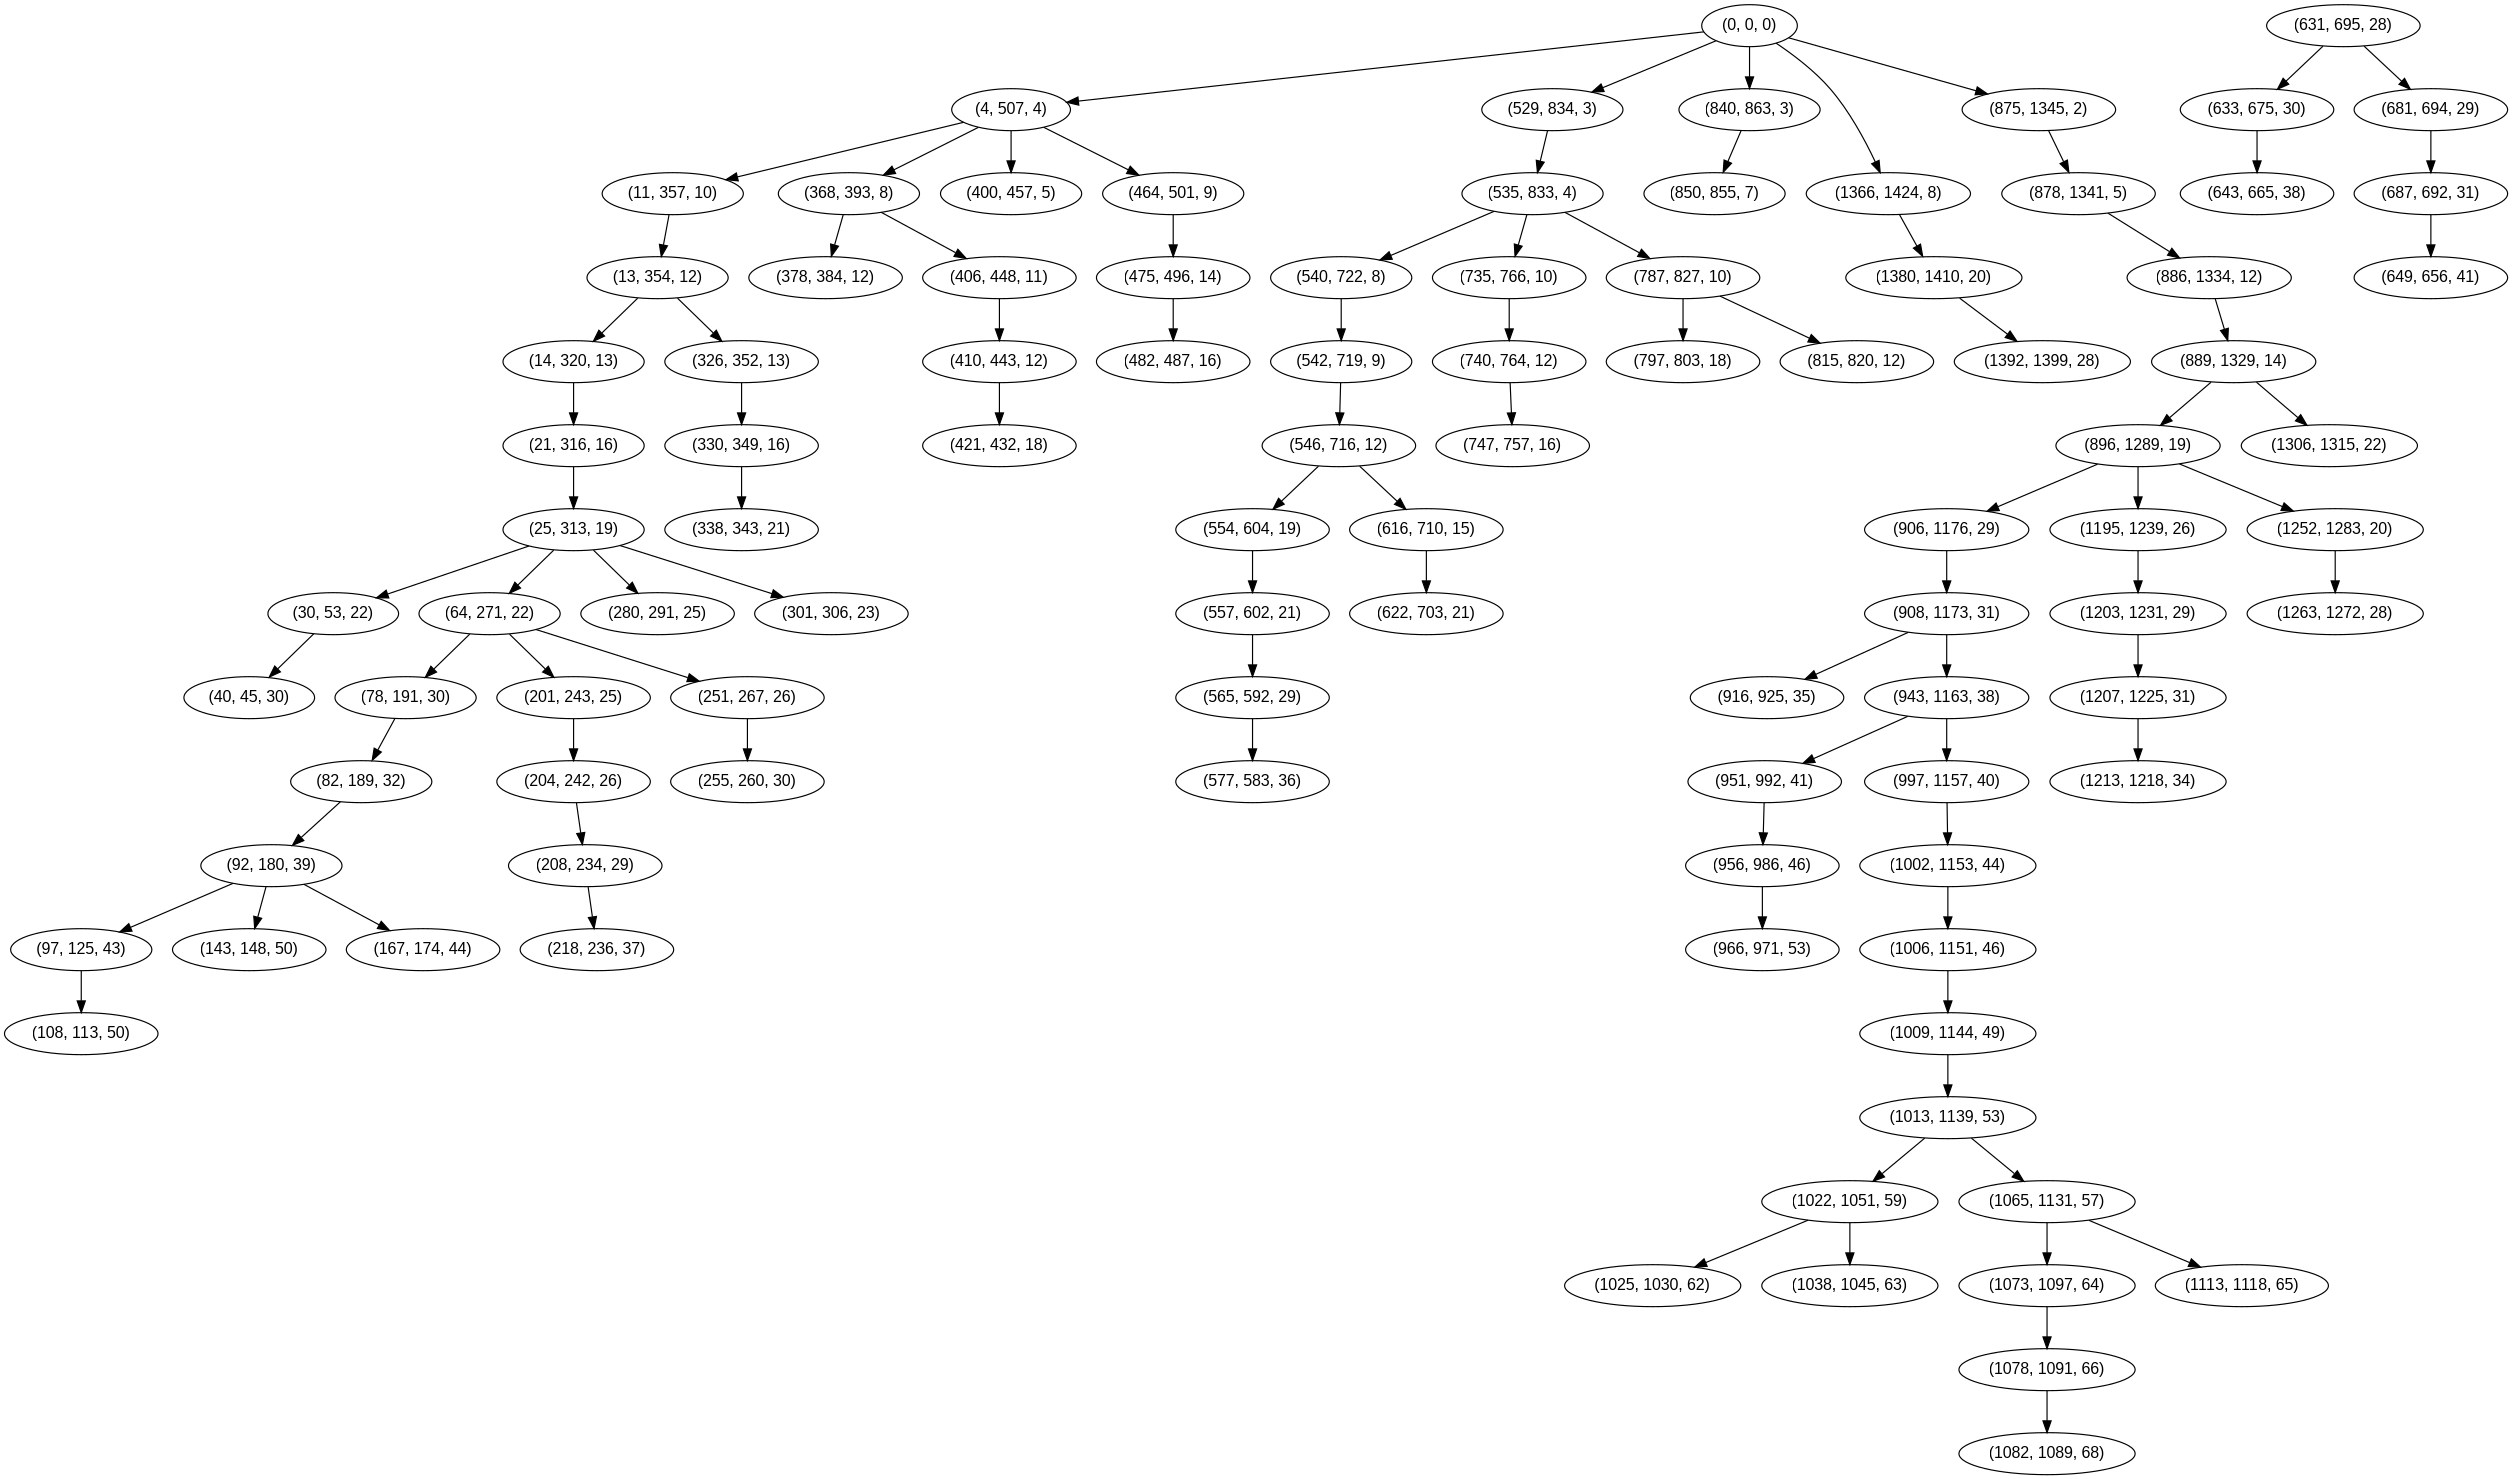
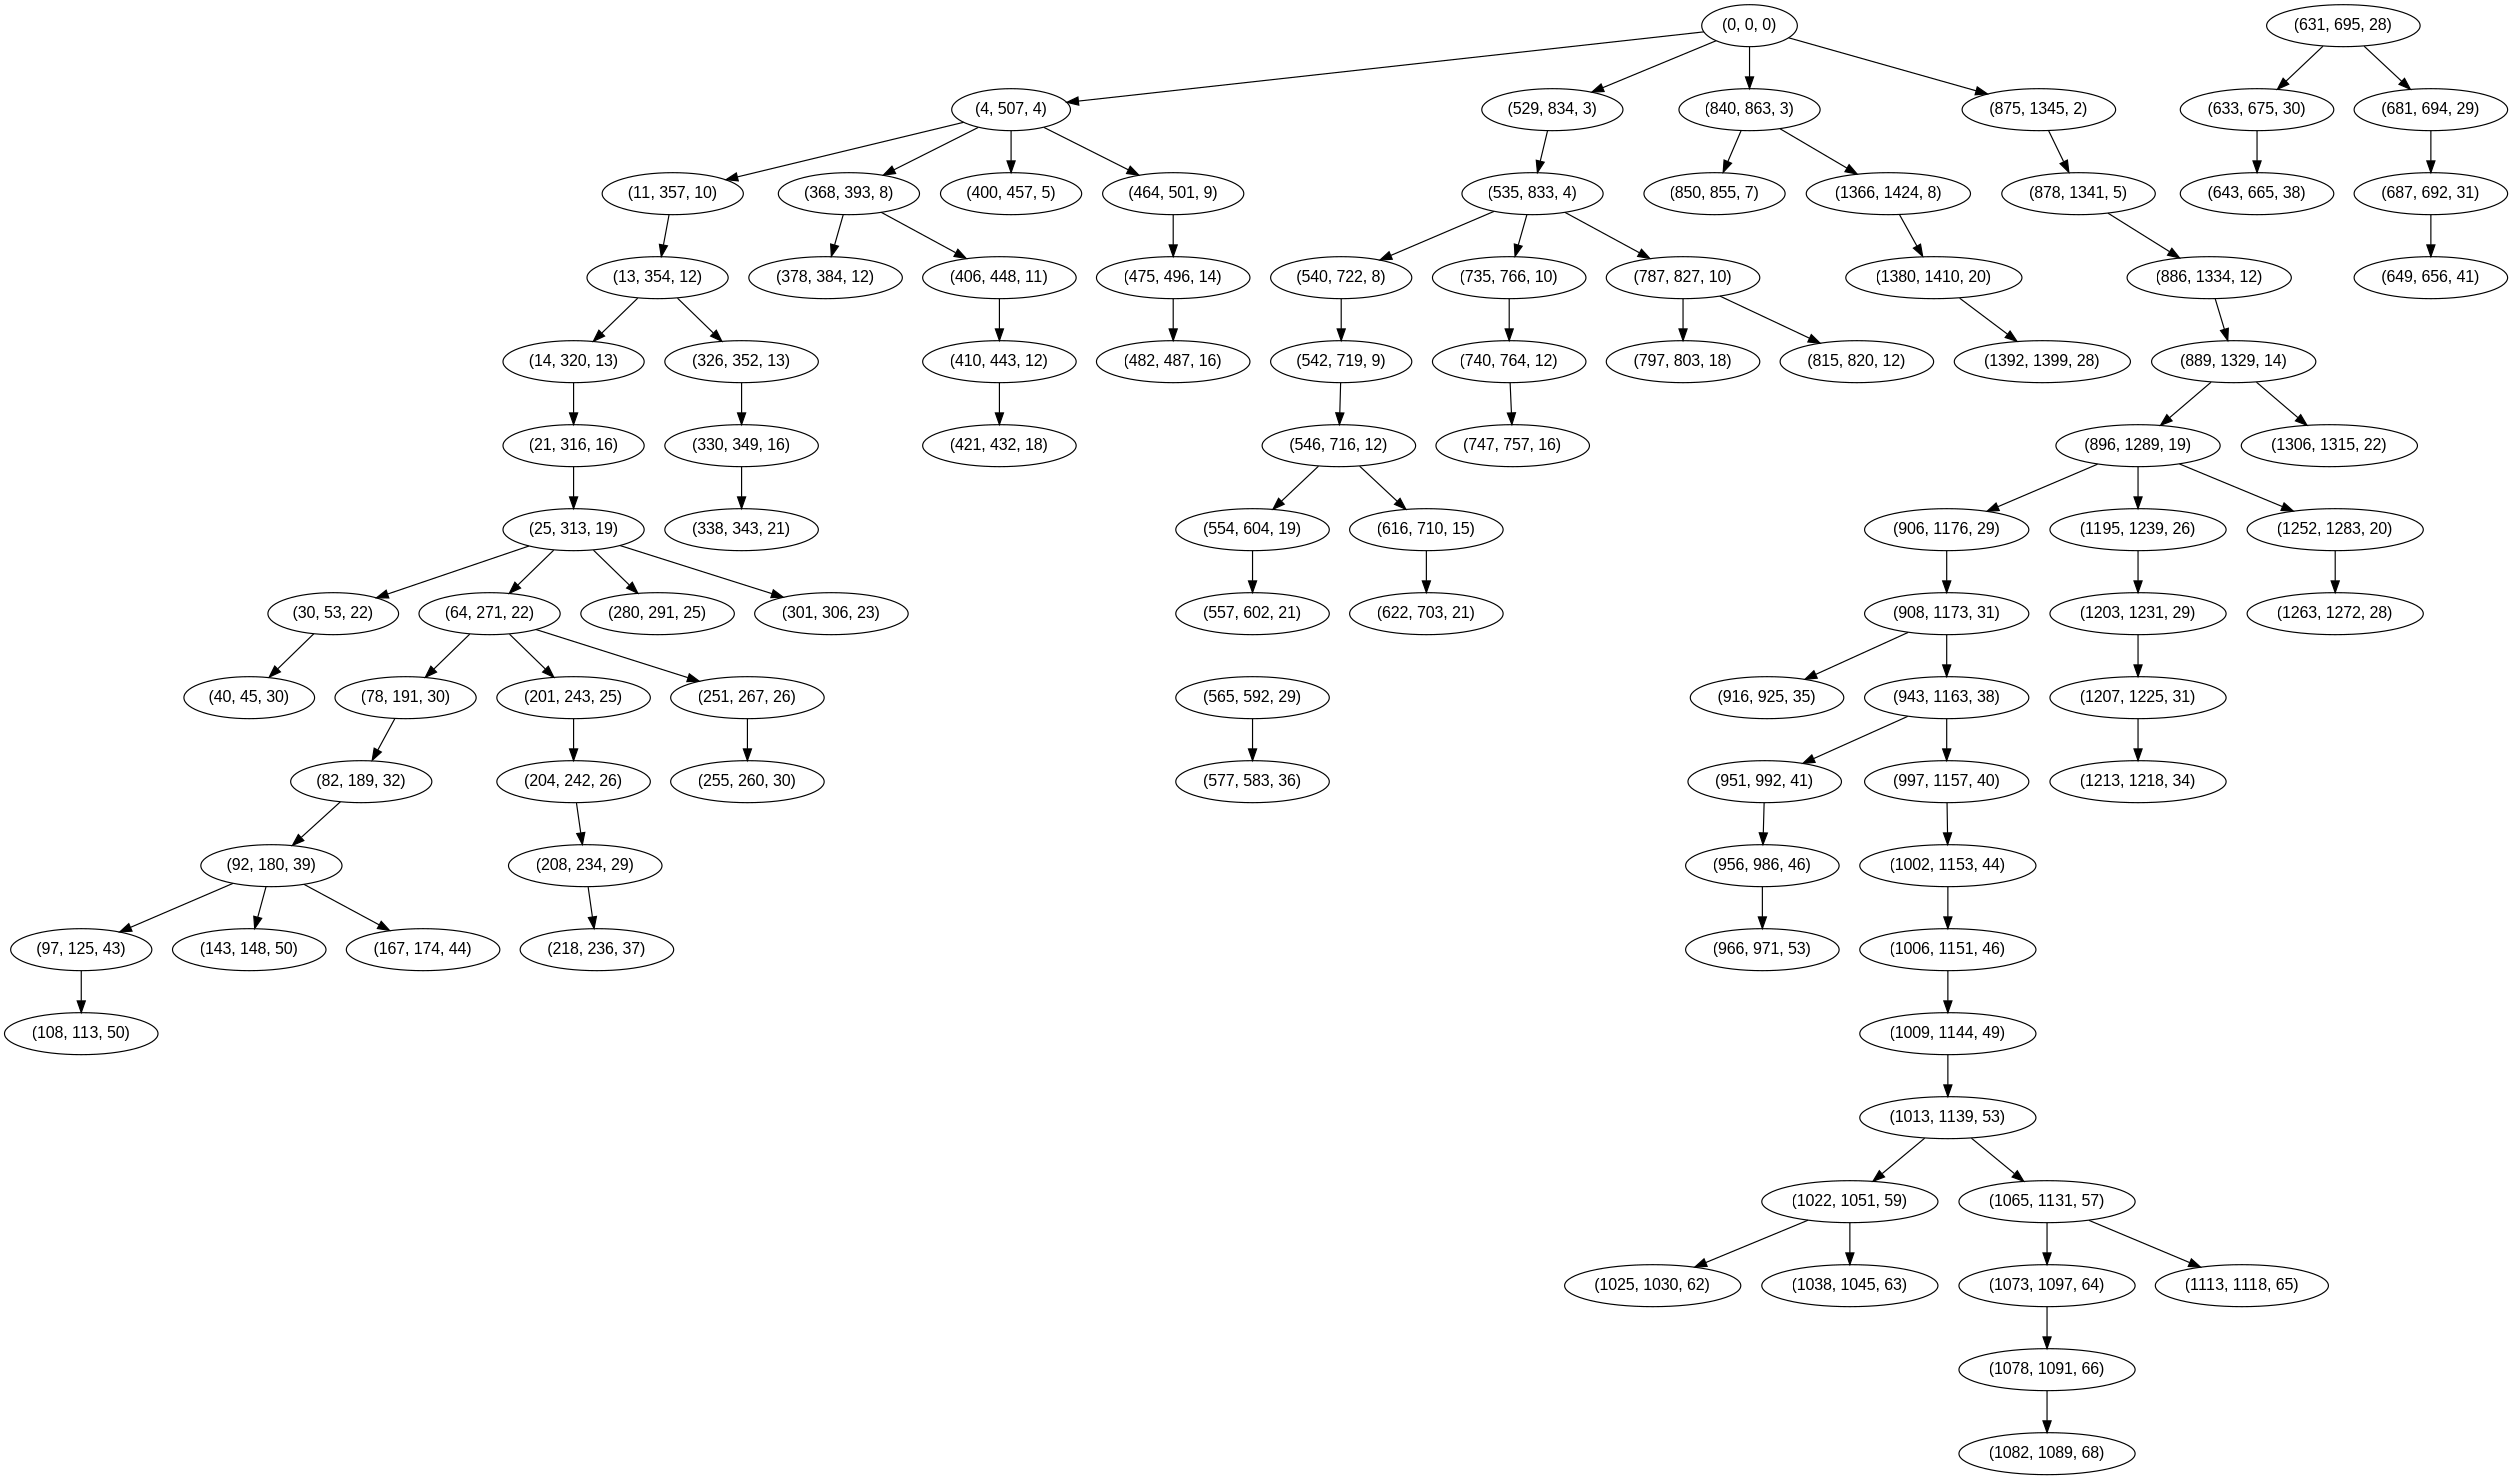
edge "(0, 0, 0)" -> "(1366, 1424, 8)": now "(840, 863, 3)" -> "(1366, 1424, 8)"
edge "(557, 602, 21)" -> "(565, 592, 29)": removed
